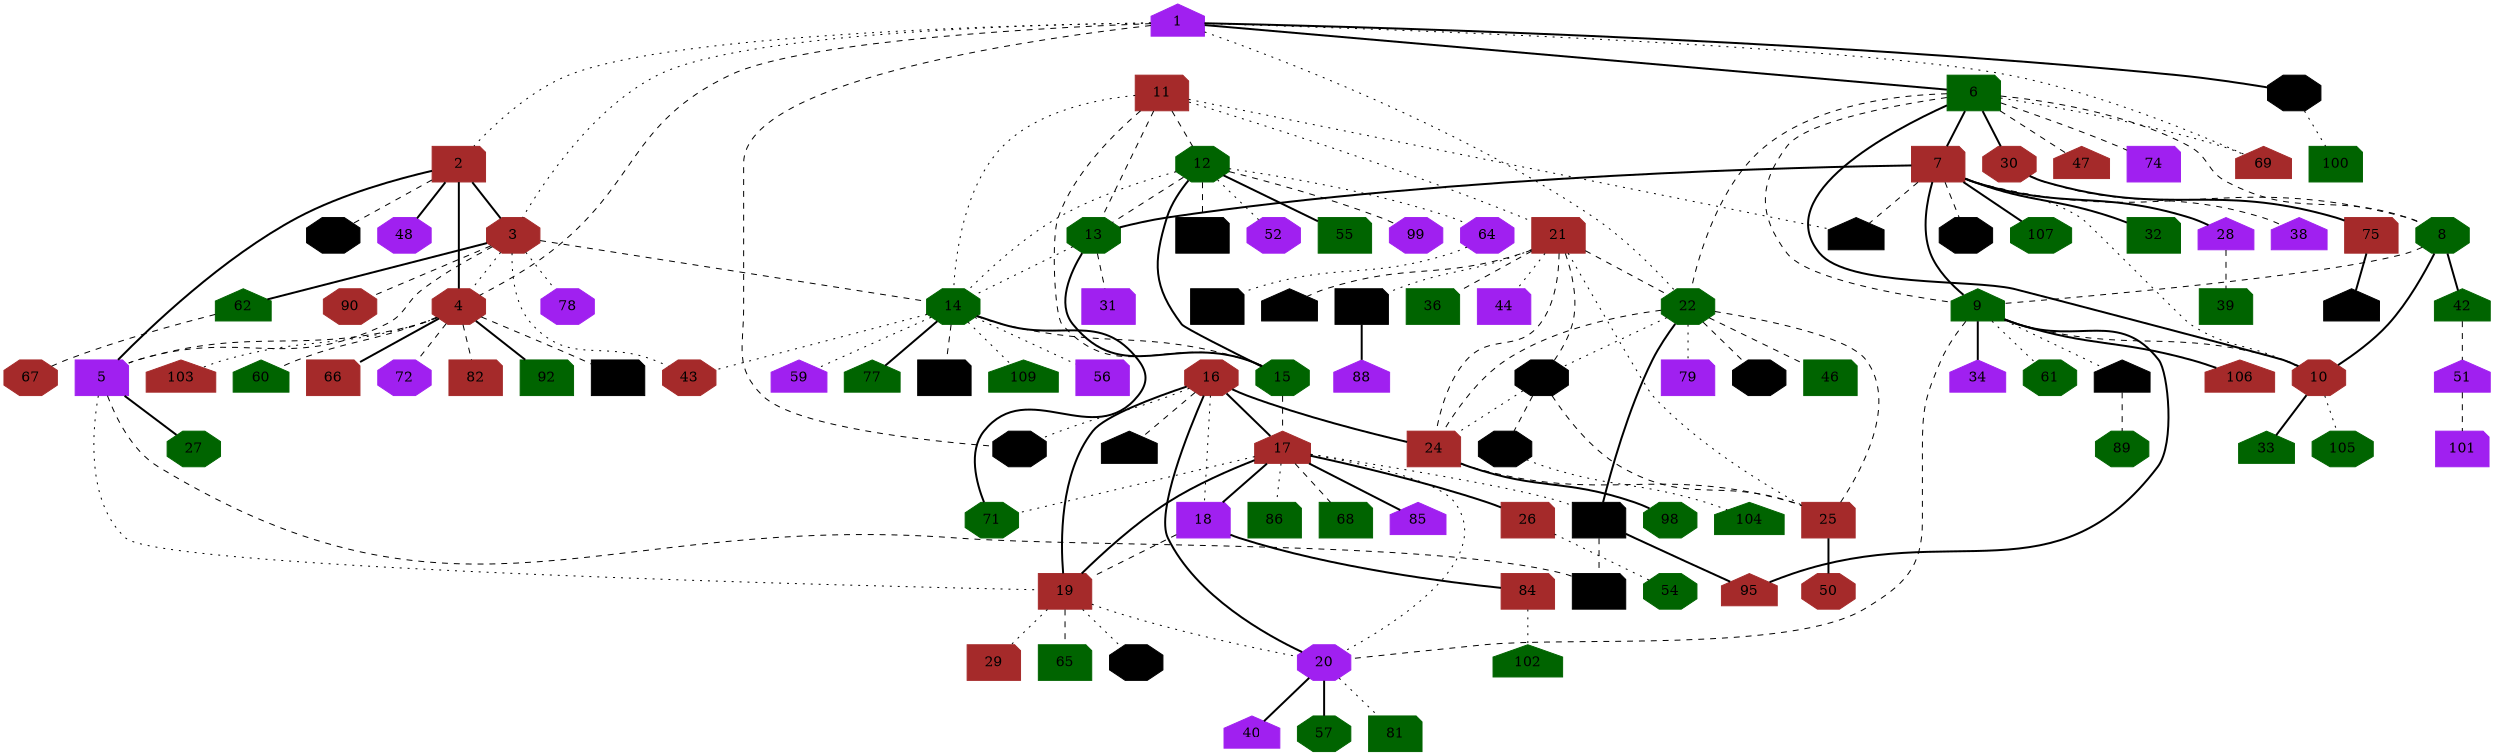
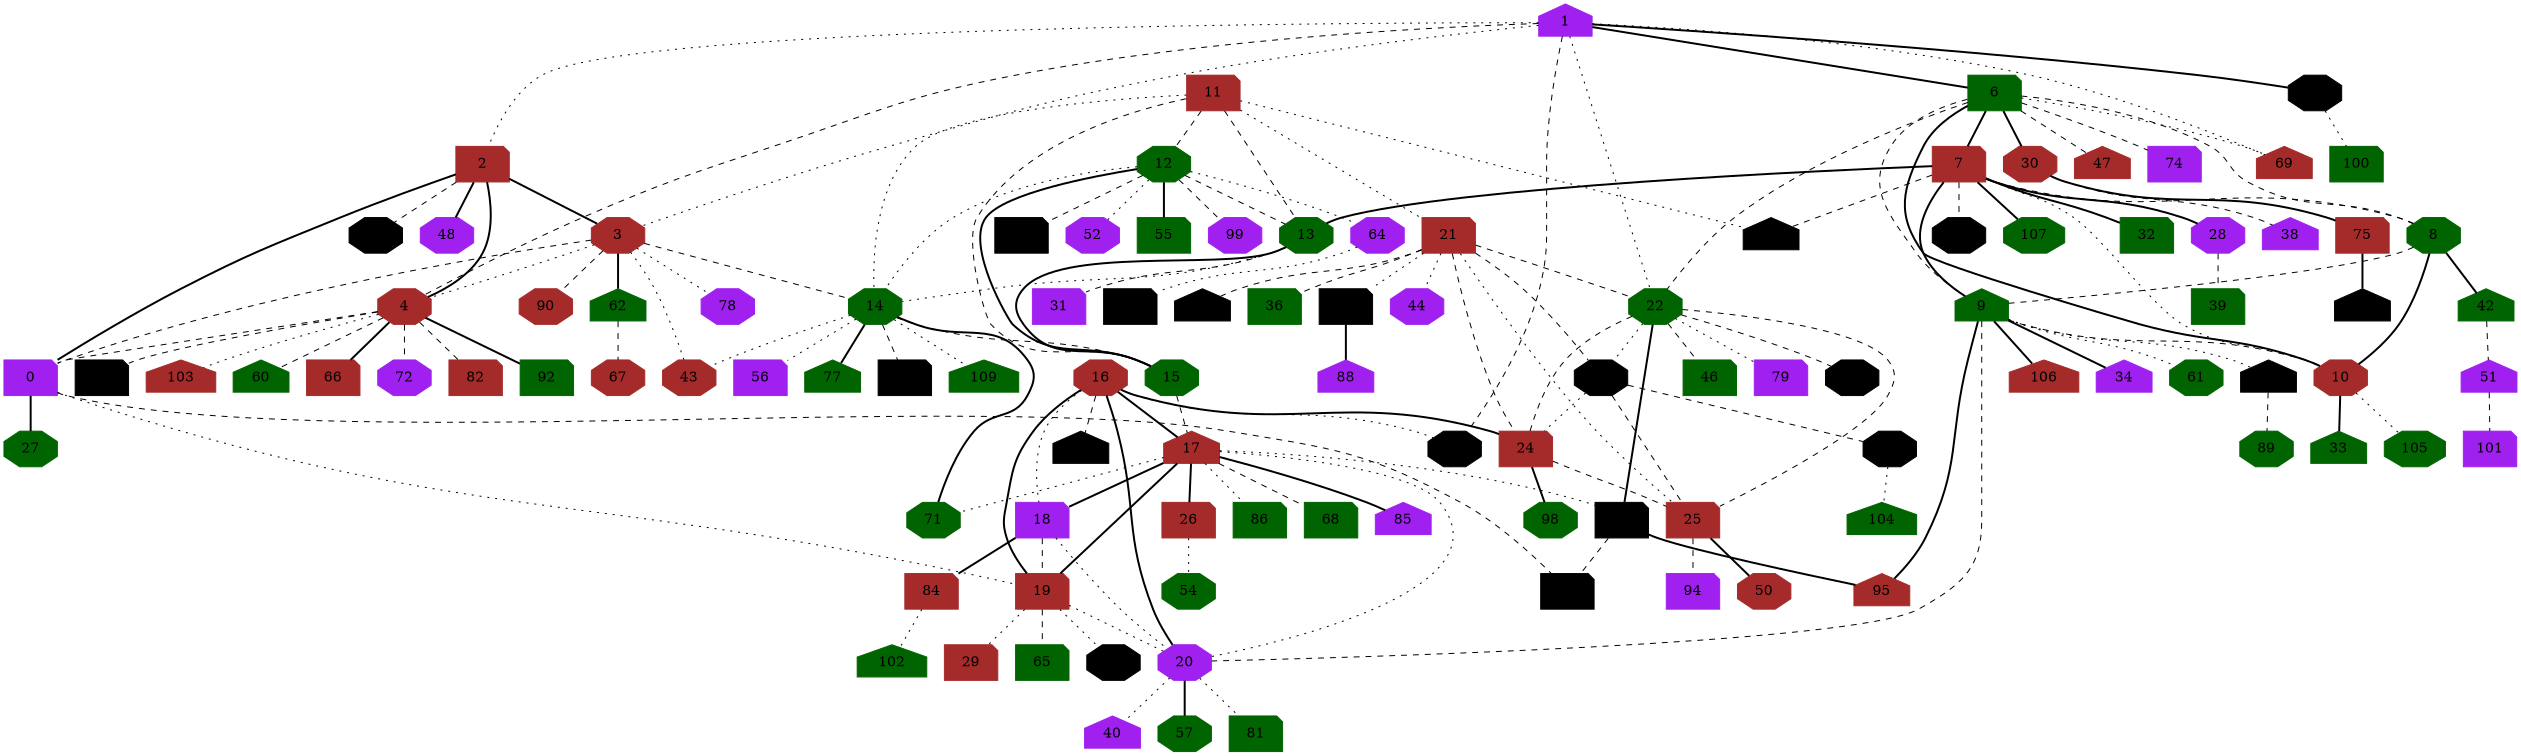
node "28": shape house -> octagon
node "44": shape note -> octagon
node "5": label "5" -> "0"
node "59": removed
node "94": added
edge "18" -- "20": added
edge "20" -- "40": style bold -> dotted
